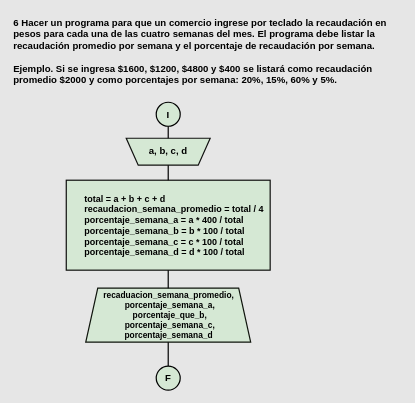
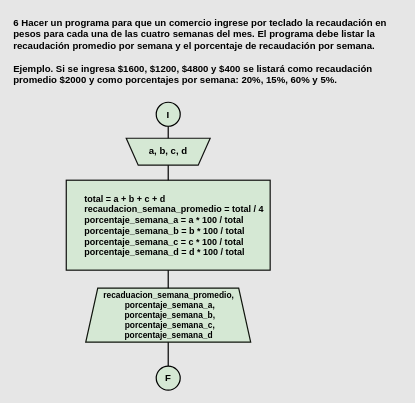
node "total = a + b + c + d recaudacion_semana_promedio = total / 4 porcentaje_semana_a = a * 400 / total porcentaje_semana_b = b * 100 / total porcentaje_semana_c = c * 100 / total porcentaje_semana_d = d * 100 / total": label "total = a + b + c + d recaudacion_semana_promedio = total / 4 porcentaje_semana_a = a * 400 / total porcentaje_semana_b = b * 100 / total porcentaje_semana_c = c * 100 / total porcentaje_semana_d = d * 100 / total" -> "total = a + b + c + d recaudacion_semana_promedio = total / 4 porcentaje_semana_a = a * 100 / total porcentaje_semana_b = b * 100 / total porcentaje_semana_c = c * 100 / total porcentaje_semana_d = d * 100 / total"
node "recaduacion_semana_promedio, porcentaje_semana_a, porcentaje_que_b, porcentaje_semana_c, porcentaje_semana_d": label "recaduacion_semana_promedio, porcentaje_semana_a, porcentaje_que_b, porcentaje_semana_c, porcentaje_semana_d" -> "recaduacion_semana_promedio, porcentaje_semana_a, porcentaje_semana_b, porcentaje_semana_c, porcentaje_semana_d"
